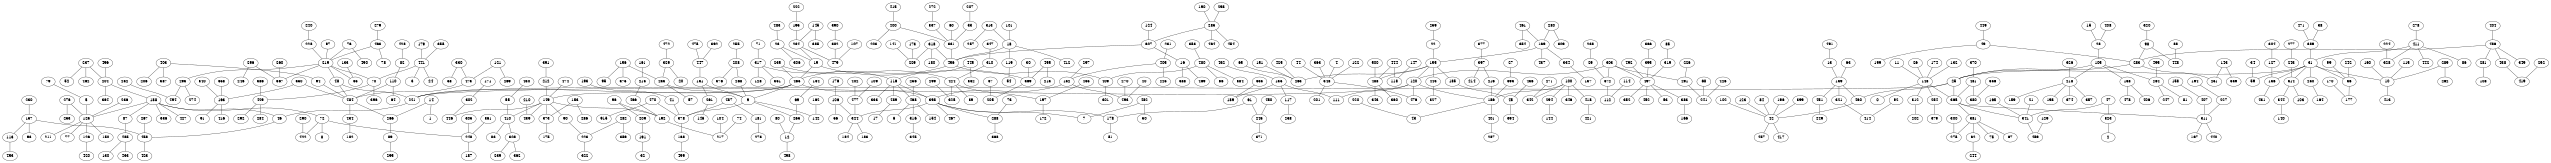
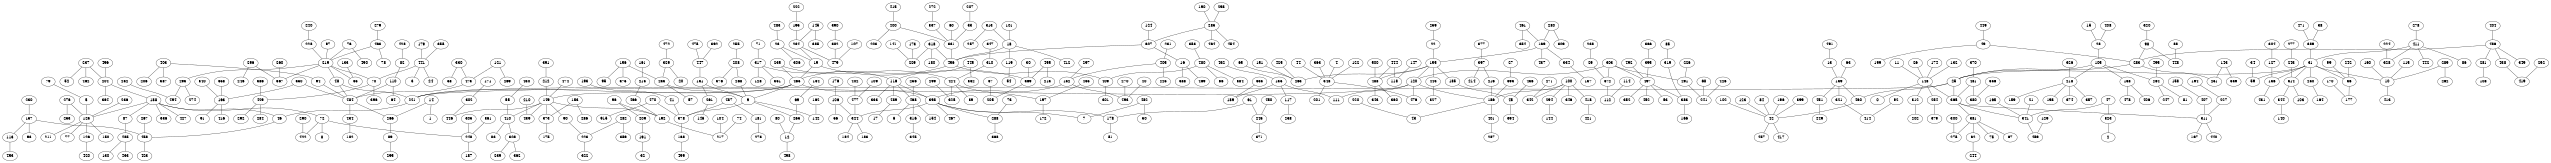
edge "319" -- "497": now "319" -- "383"
